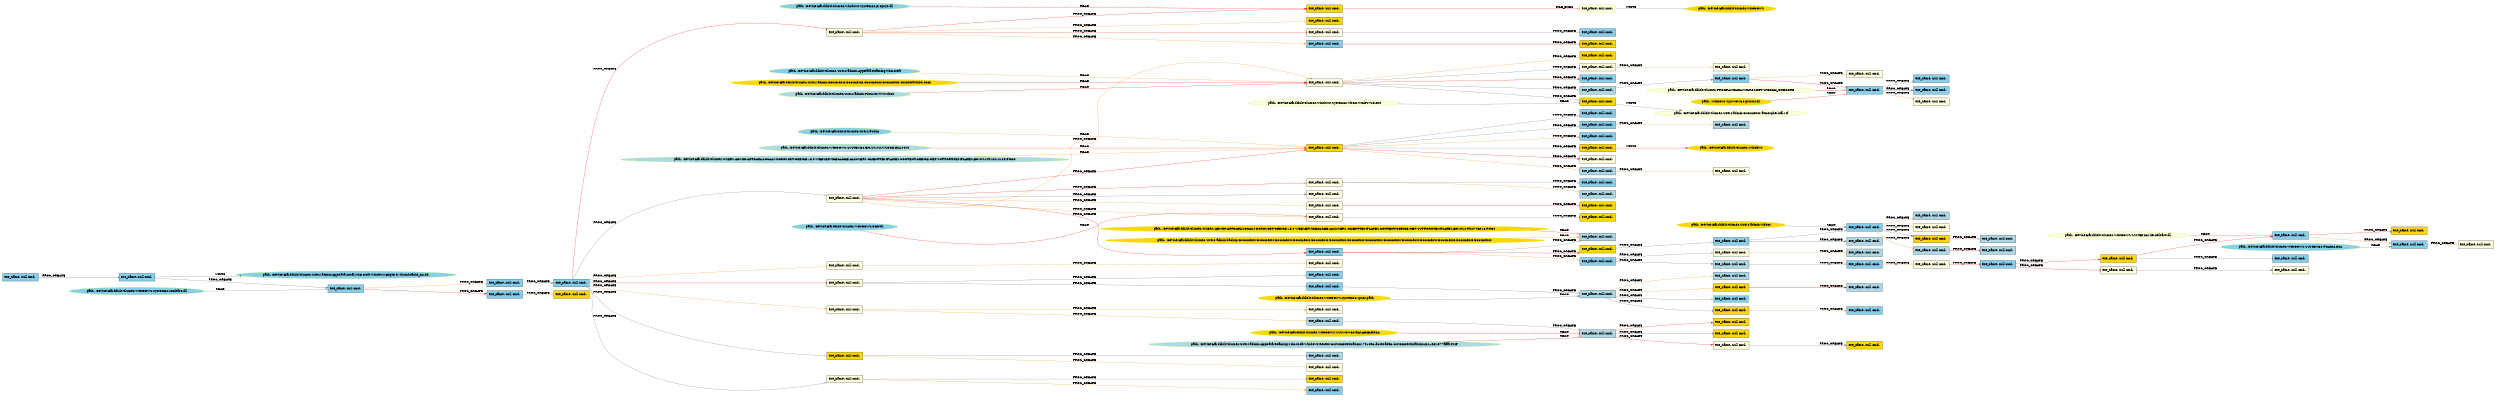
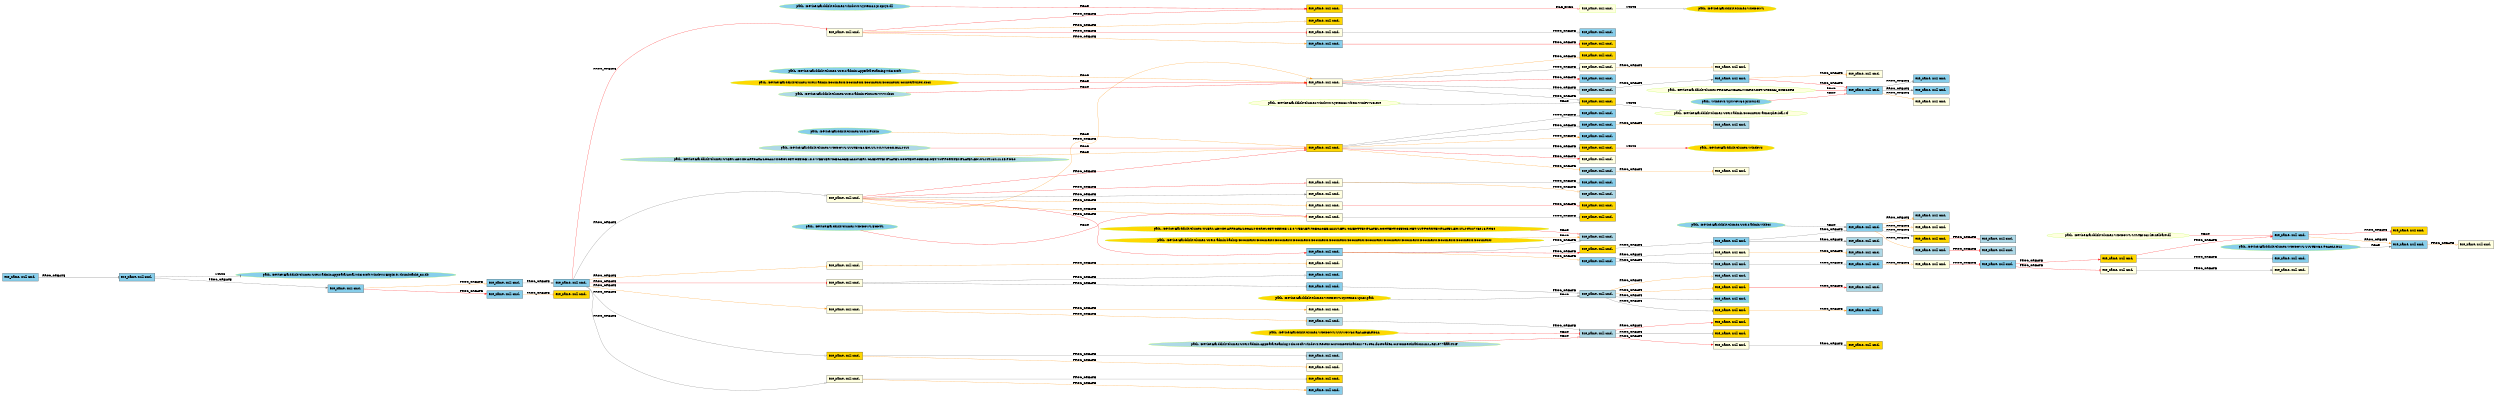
node "path: /Windows/SysWOW64/printui.dll": fillcolor gold -> skyblue
node "path: /Device/HarddiskVolume2/Users/admin/Videos": fillcolor gold -> skyblue
node "path: /Device/HarddiskVolume2/WINDOWS/system32/combase.dll": removed
